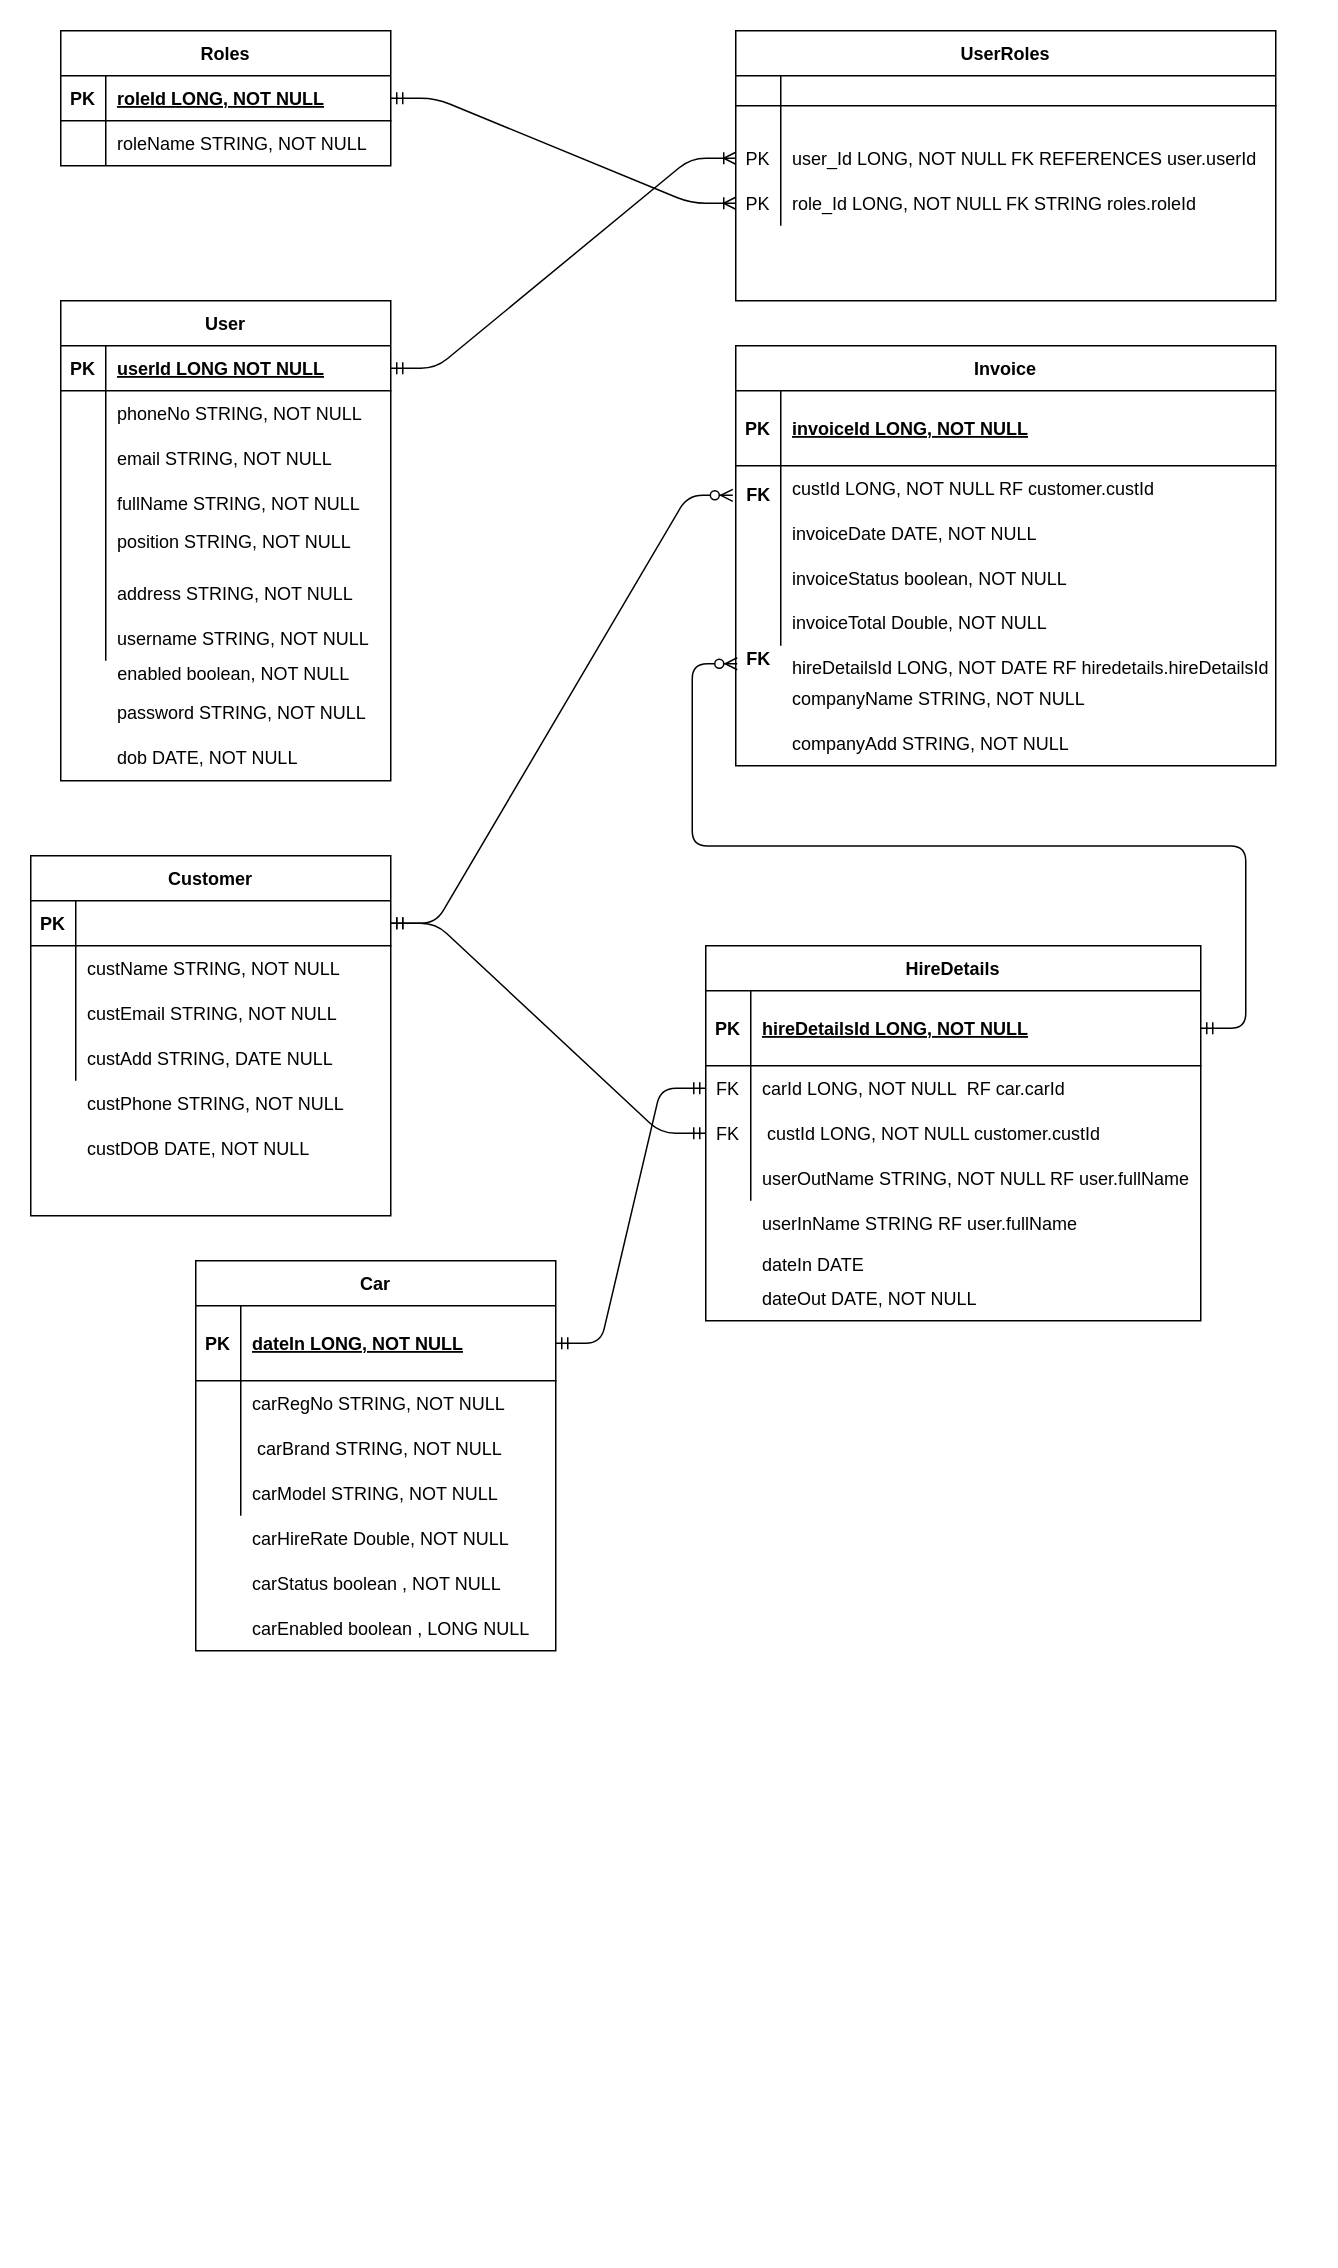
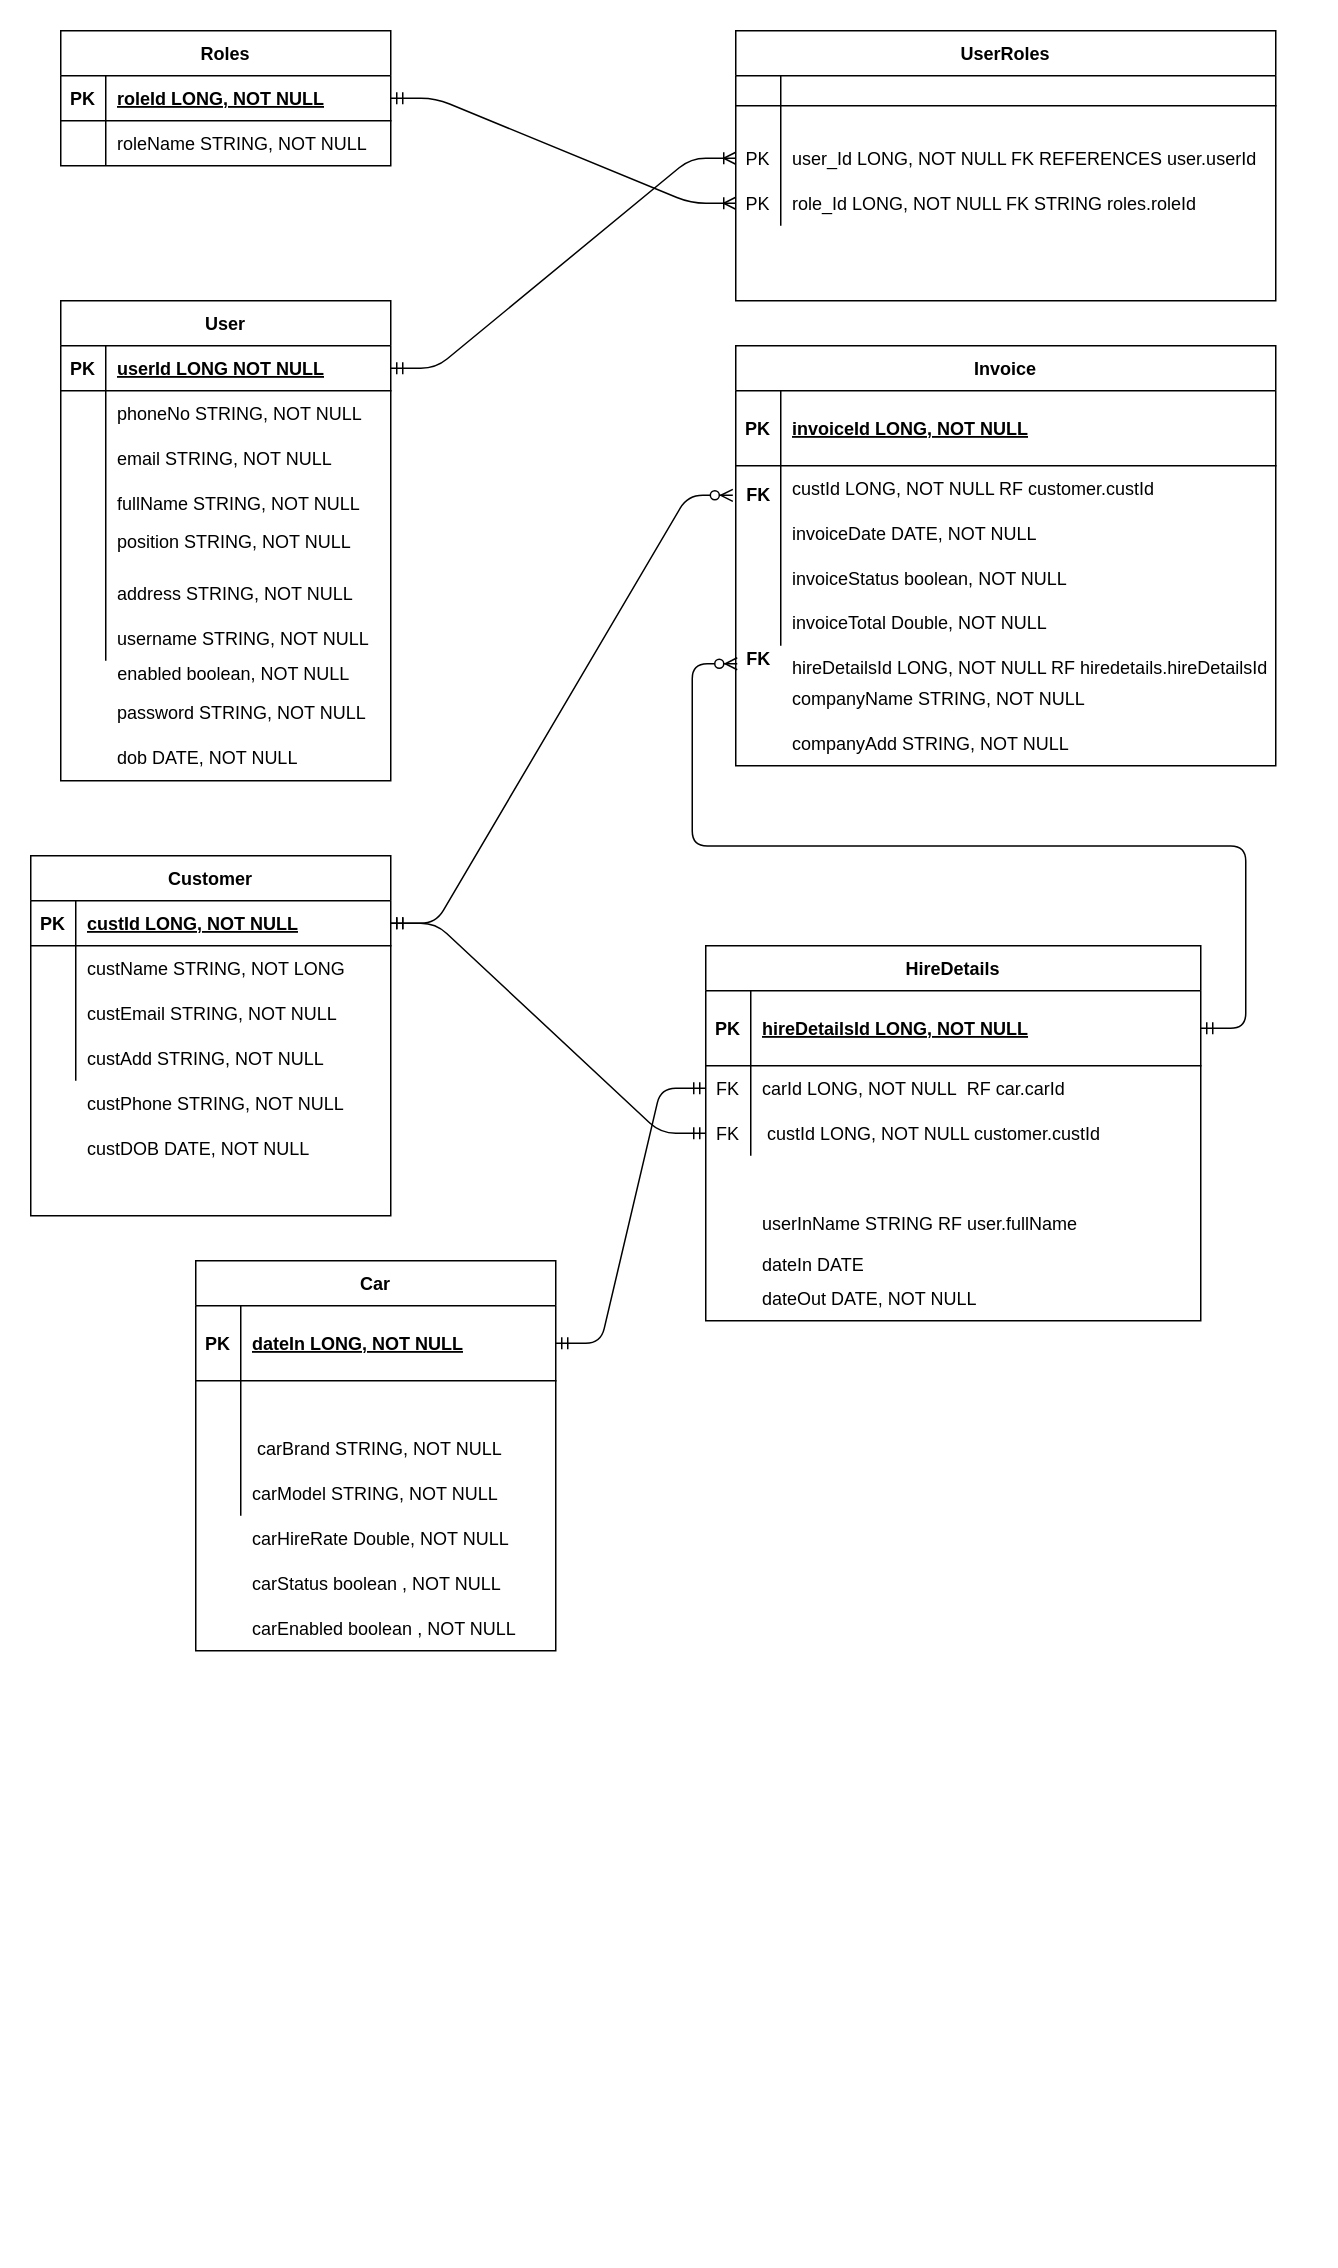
node "hireDetailsId LONG, NOT DATE RF hiredetails.hireDetailsId": label "hireDetailsId LONG, NOT DATE RF hiredetails.hireDetailsId" -> "hireDetailsId LONG, NOT NULL RF hiredetails.hireDetailsId"
node "custId LONG, NOT NULL": added
node "custName STRING, NOT NULL": label "custName STRING, NOT NULL" -> "custName STRING, NOT LONG"
node "custAdd STRING, DATE NULL": label "custAdd STRING, DATE NULL" -> "custAdd STRING, NOT NULL"
node "userOutName STRING, NOT NULL RF user.fullName": removed
node "carRegNo STRING, NOT NULL": removed
node "carEnabled boolean , LONG NULL": label "carEnabled boolean , LONG NULL" -> "carEnabled boolean , NOT NULL"
